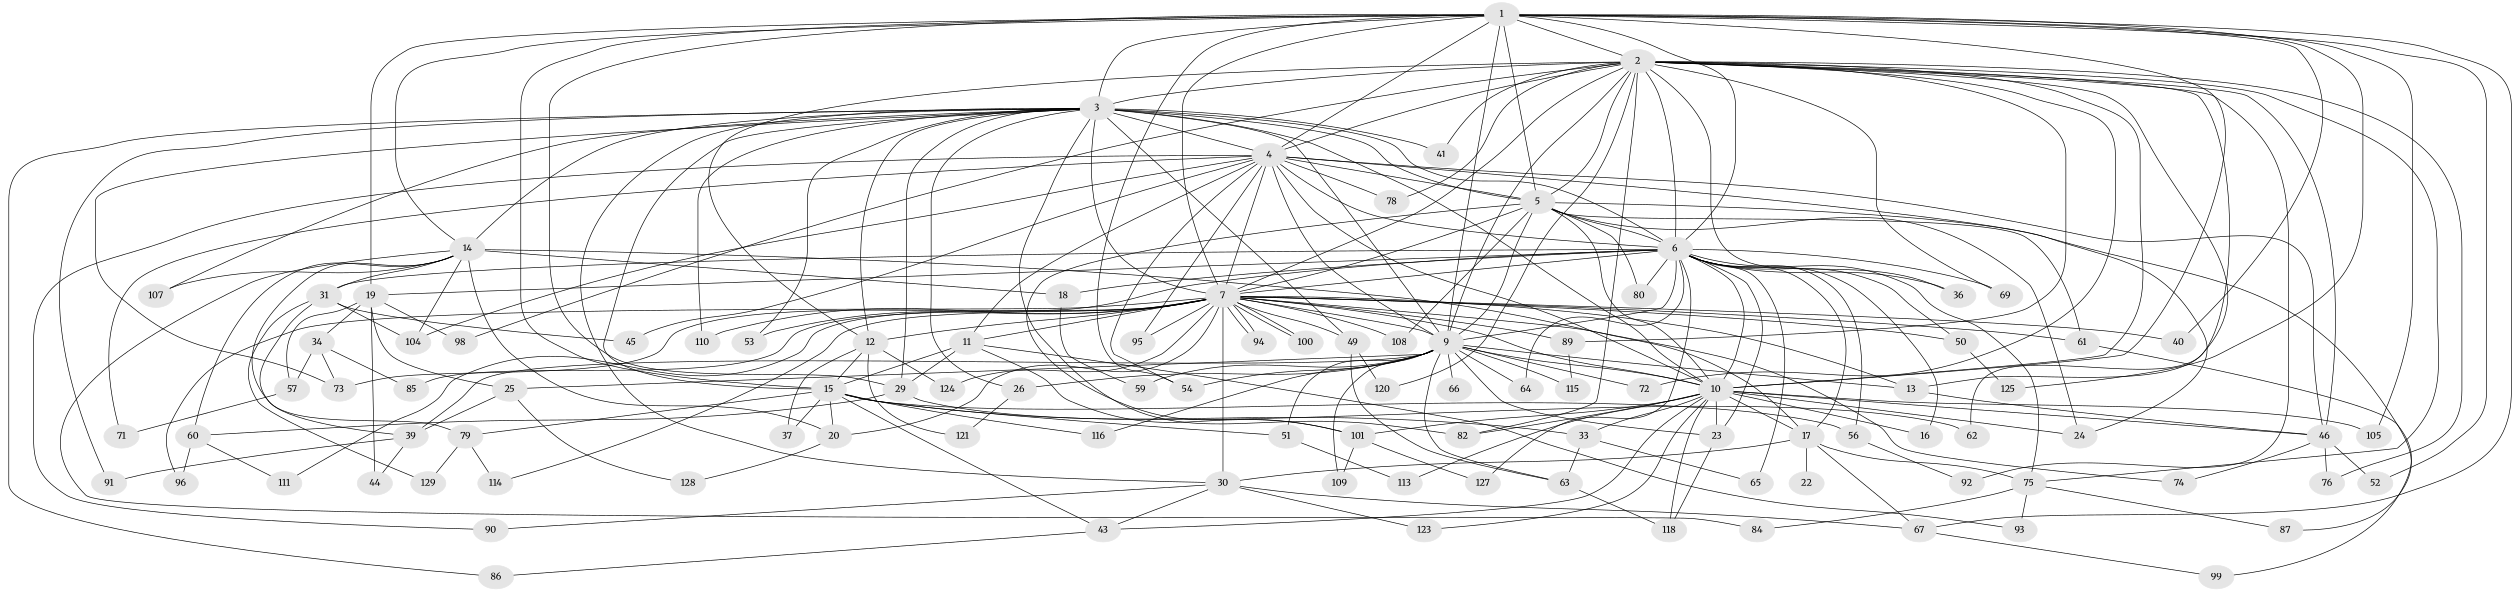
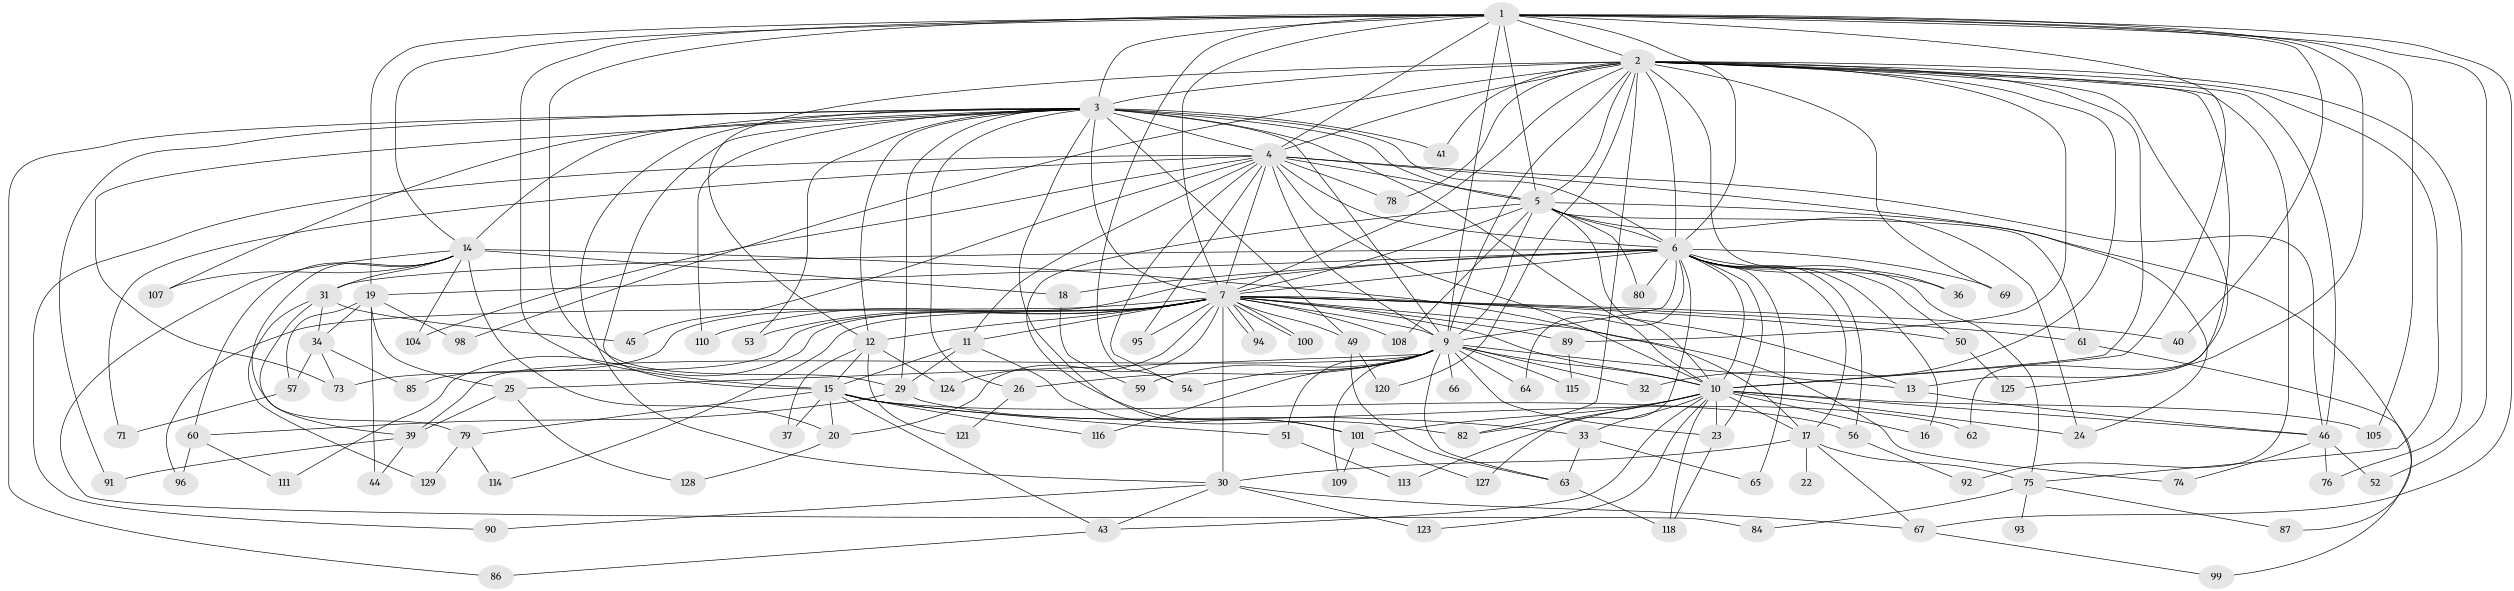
edge "31" -- "104": now "31" -- "34"
node "72": label "72" -> "32"
edge "11" -- "93": removed
